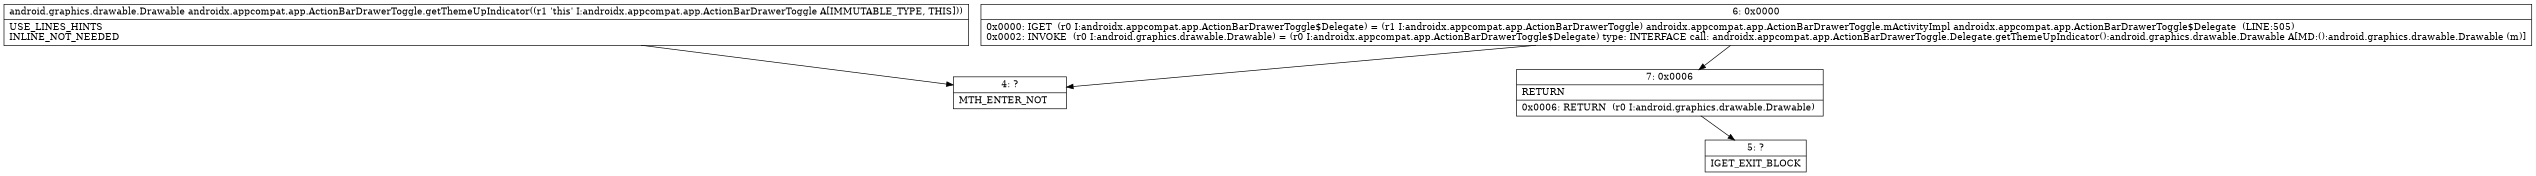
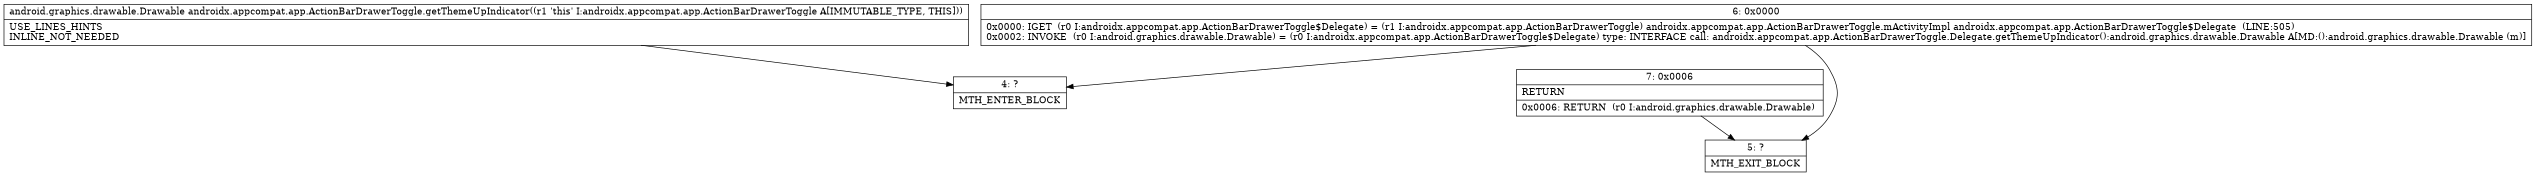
edge "6: 0x0000" -> "7: 0x0006": now "6: 0x0000" -> "5: ?"
node "4: ?": text "MTH_ENTER_NOT" -> "MTH_ENTER_BLOCK"
node "5: ?": text "IGET_EXIT_BLOCK" -> "MTH_EXIT_BLOCK"
